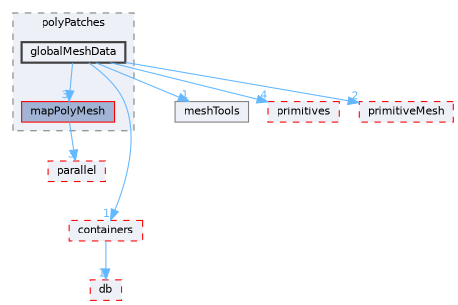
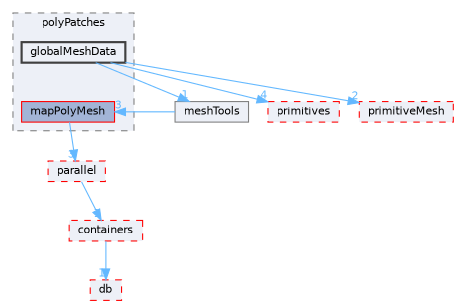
edge "globalMeshData" -> "mapPolyMesh": now "meshTools" -> "mapPolyMesh"
edge "globalMeshData" -> "containers": now "parallel" -> "containers"
